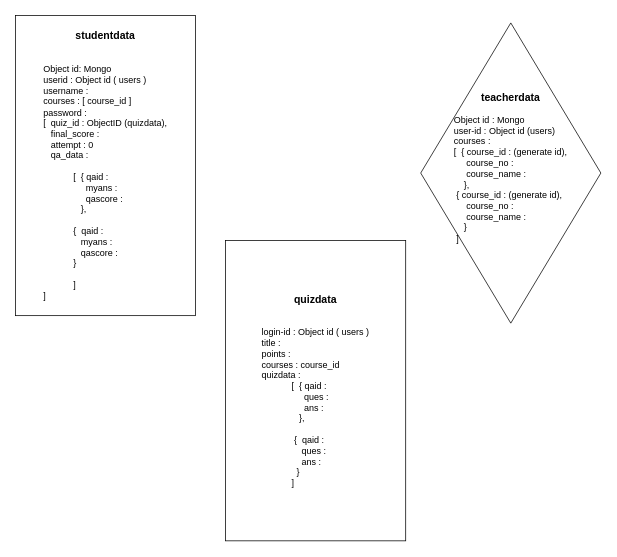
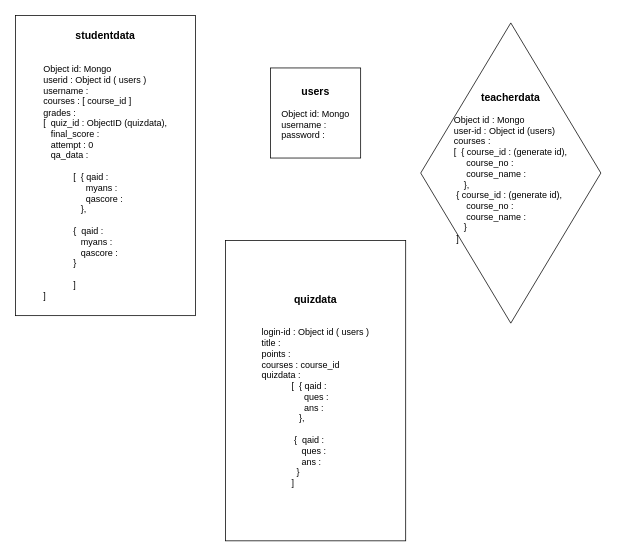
node "users Object id: Mongo username : password :": added
node "studentdata Object id: Mongo userid : Object id ( users ) username : courses : [ course_id ] password : [ quiz_id : ObjectID (quizdata), final_score : attempt : 0 qa_data : [ { qaid : myans : qascore : }, { qaid : myans : qascore : } ] ]": label "studentdata Object id: Mongo userid : Object id ( users ) username : courses : [ course_id ] password : [ quiz_id : ObjectID (quizdata), final_score : attempt : 0 qa_data : [ { qaid : myans : qascore : }, { qaid : myans : qascore : } ] ]" -> "studentdata Object id: Mongo userid : Object id ( users ) username : courses : [ course_id ] grades : [ quiz_id : ObjectID (quizdata), final_score : attempt : 0 qa_data : [ { qaid : myans : qascore : }, { qaid : myans : qascore : } ] ]"
